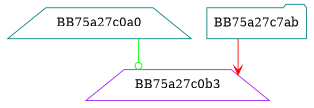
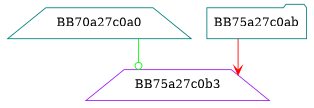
node "BB75a27c0a0": label "BB75a27c0a0" -> "BB70a27c0a0"
node "BB75a27c7ab": label "BB75a27c7ab" -> "BB75a27c0ab"
